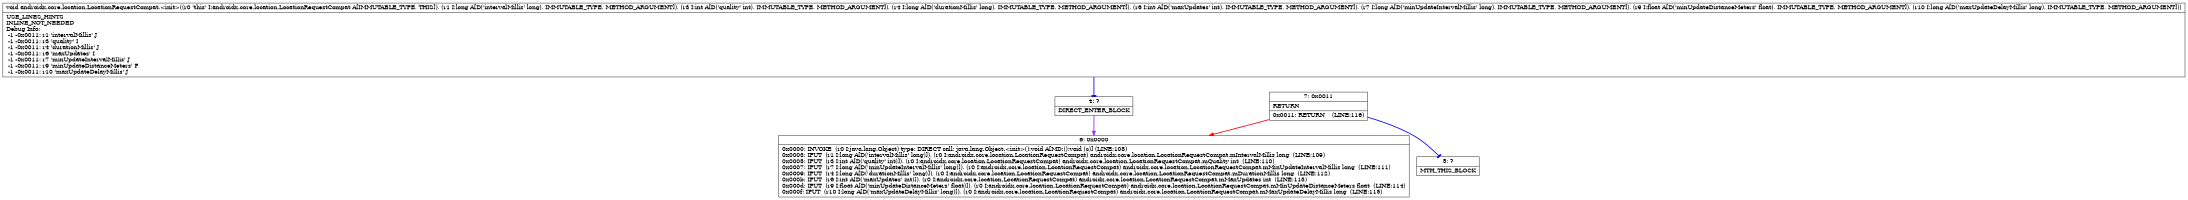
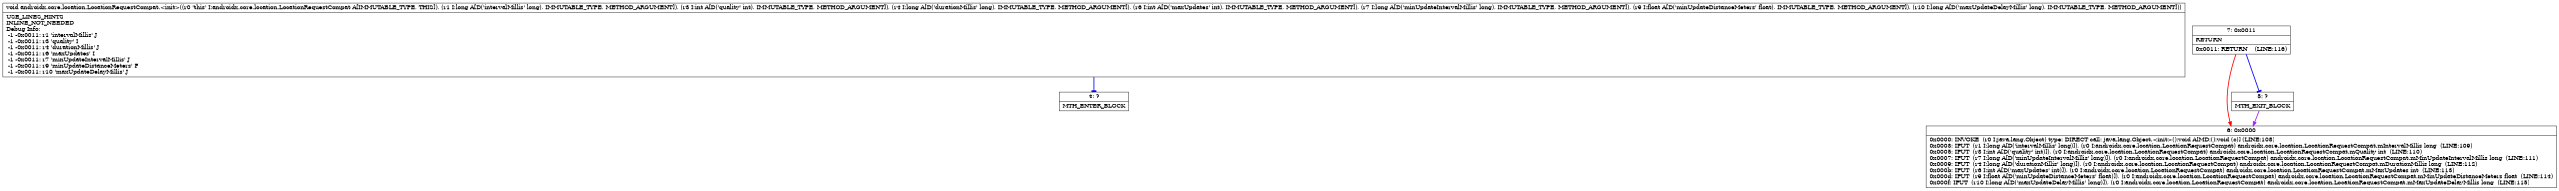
node "4: ?": text "DIRECT_ENTER_BLOCK" -> "MTH_ENTER_BLOCK"
edge "4: ?" -> "6: 0x0000": now "5: ?" -> "6: 0x0000"
node "5: ?": text "MTH_THIS_BLOCK" -> "MTH_EXIT_BLOCK"
